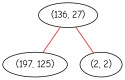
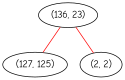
node "(136, 27)": label "(136, 27)" -> "(136, 23)"
node "(197, 125)": label "(197, 125)" -> "(127, 125)"
